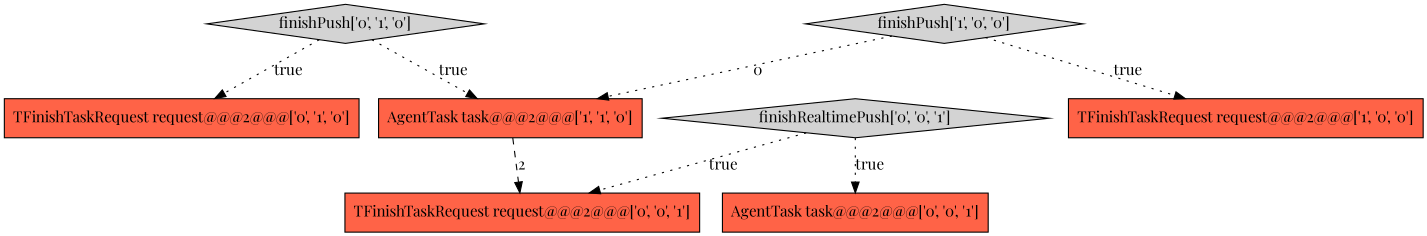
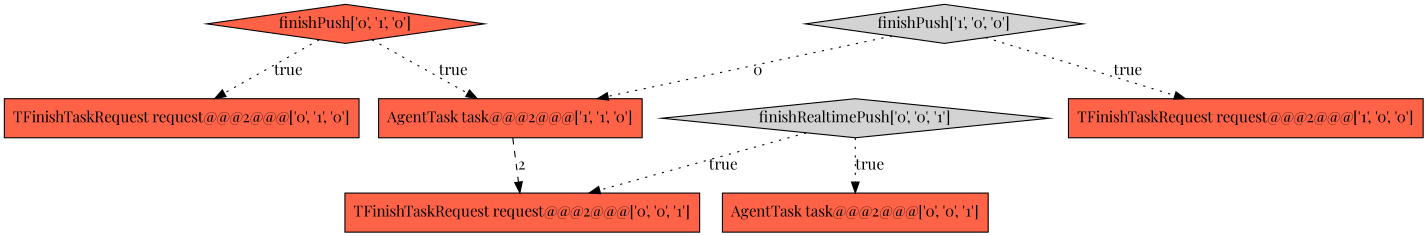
node "finishPush['0', '1', '0']": fillcolor lightgray -> tomato
